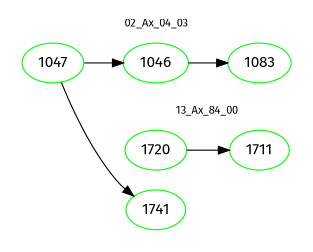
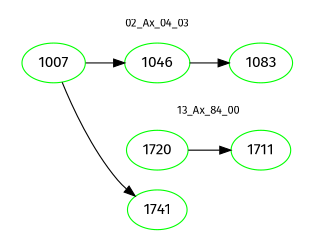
node "1047": label "1047" -> "1007"
